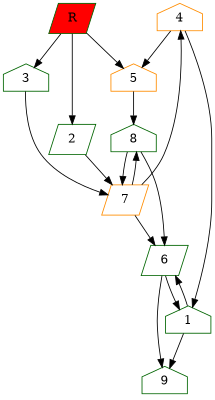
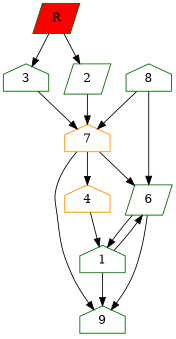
node "5": removed
edge "7" -> "8": now "7" -> "9"
node "7": shape parallelogram -> house
